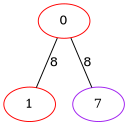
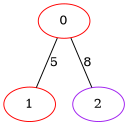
edge "0" -- "1": label "8" -> "5"
node "7": label "7" -> "2"
